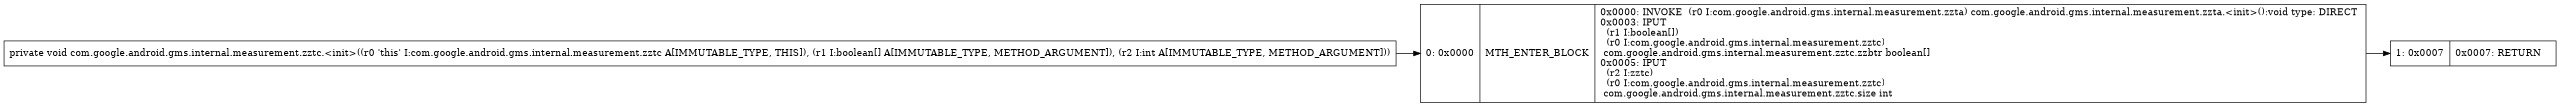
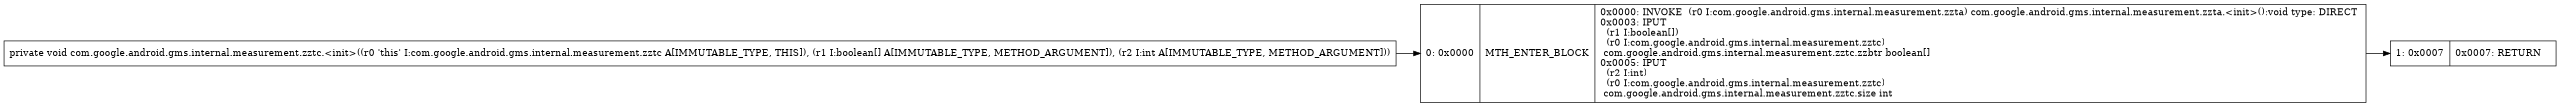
node "0: 0x0000": text "(r2 I:zztc)" -> "(r2 I:int)"
